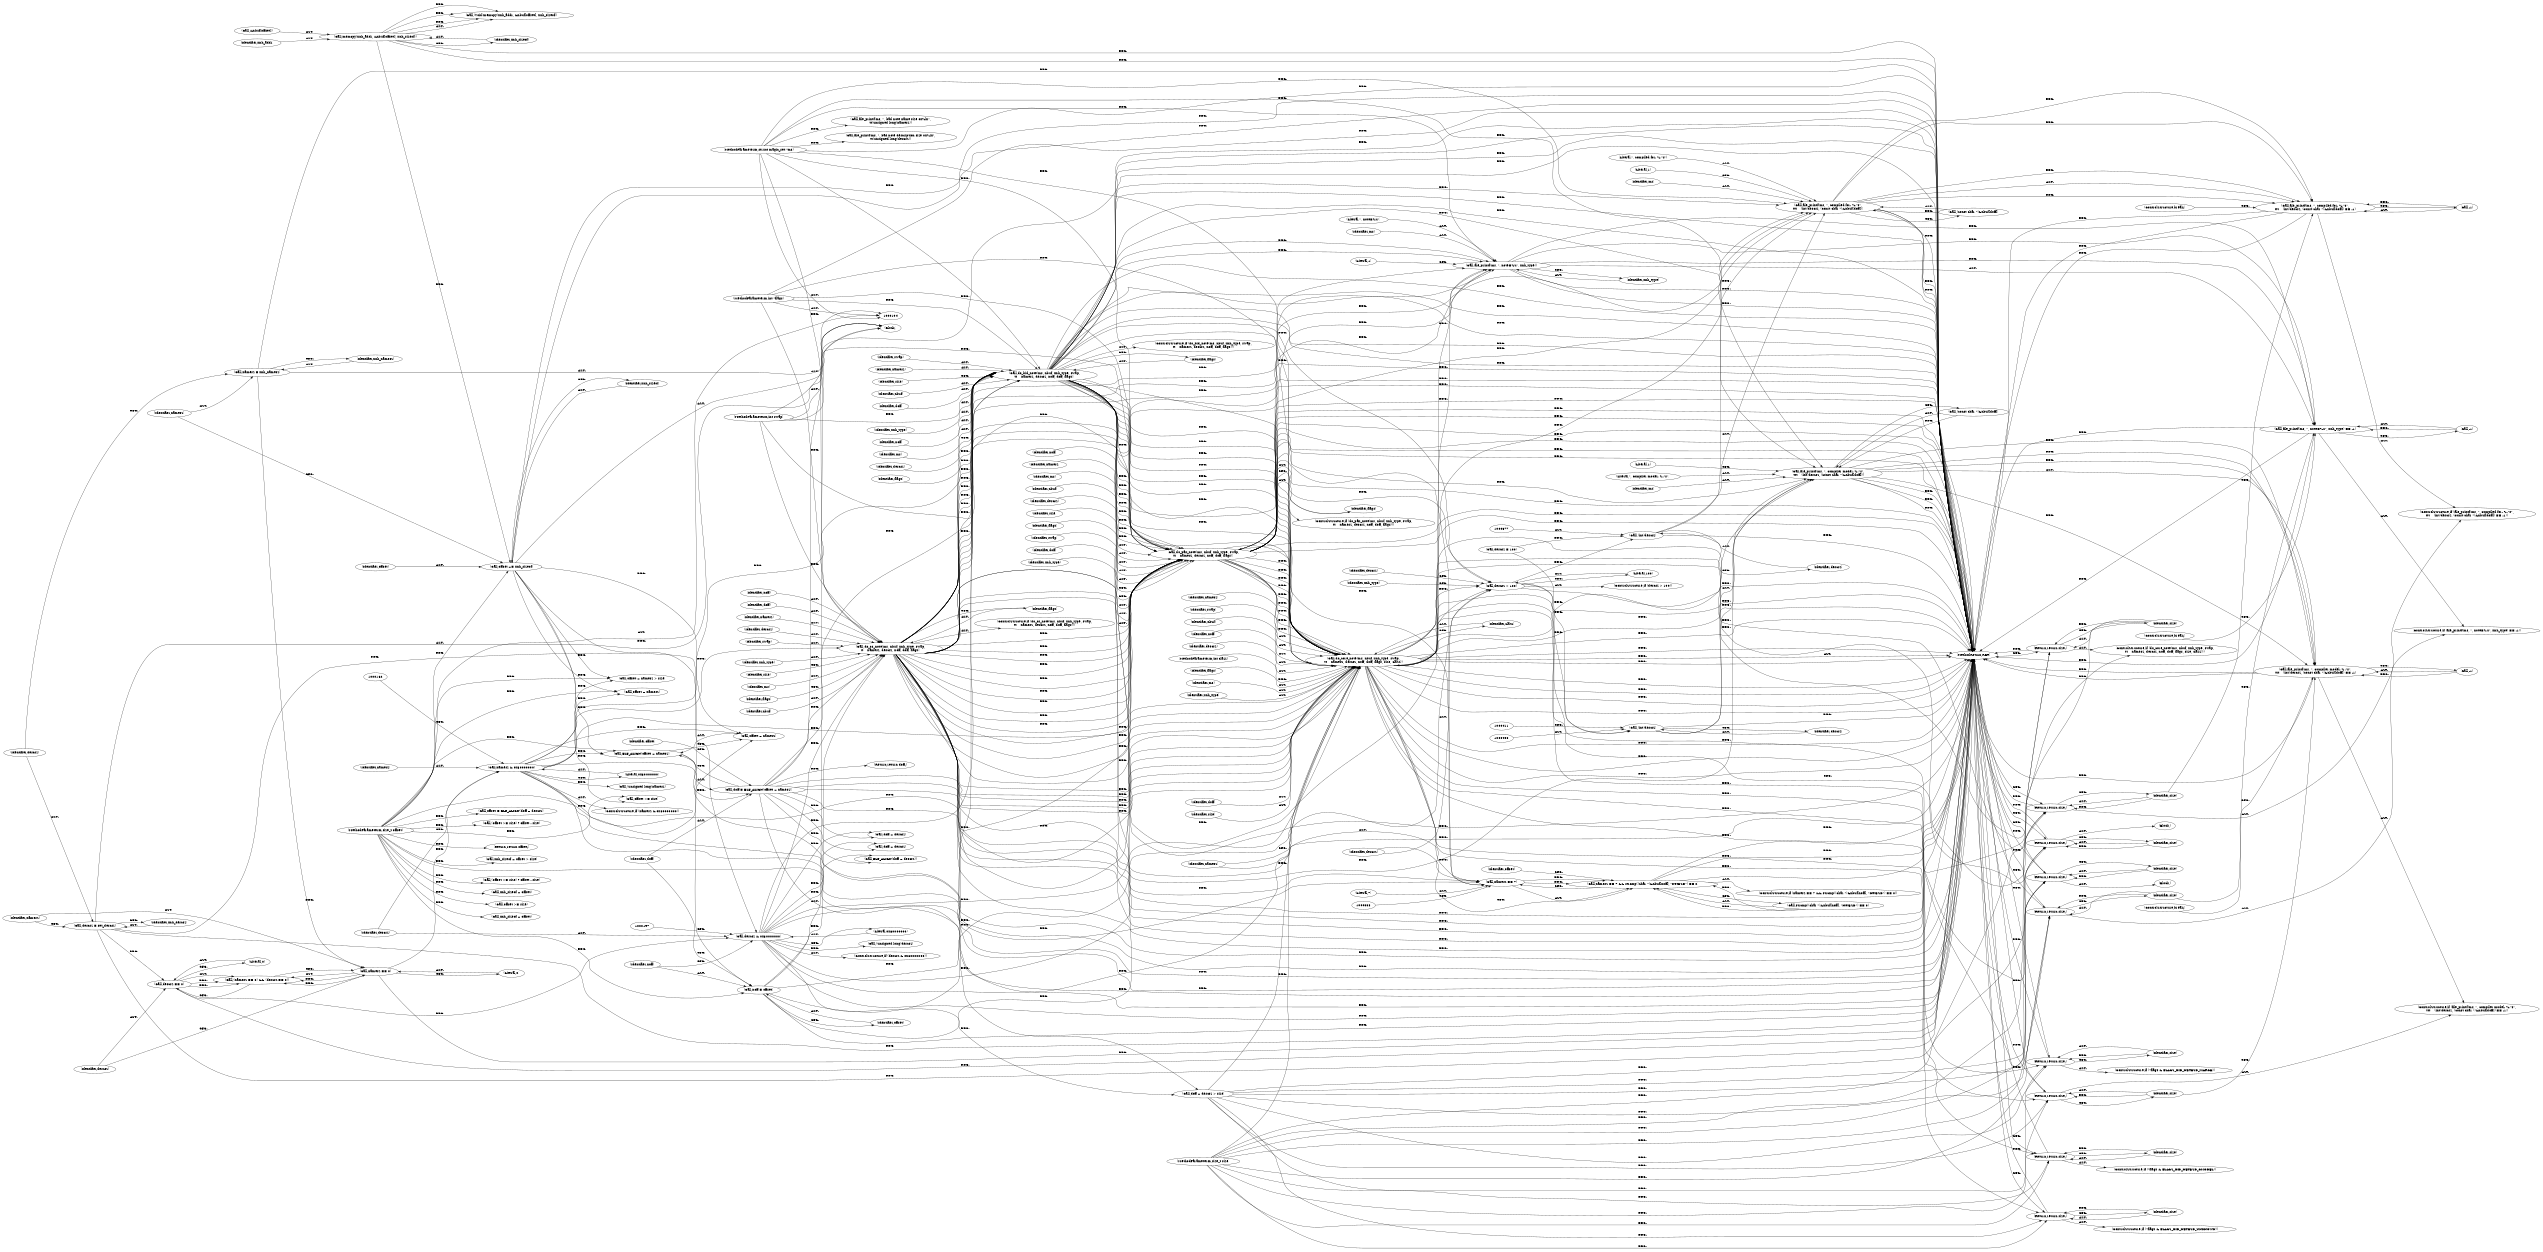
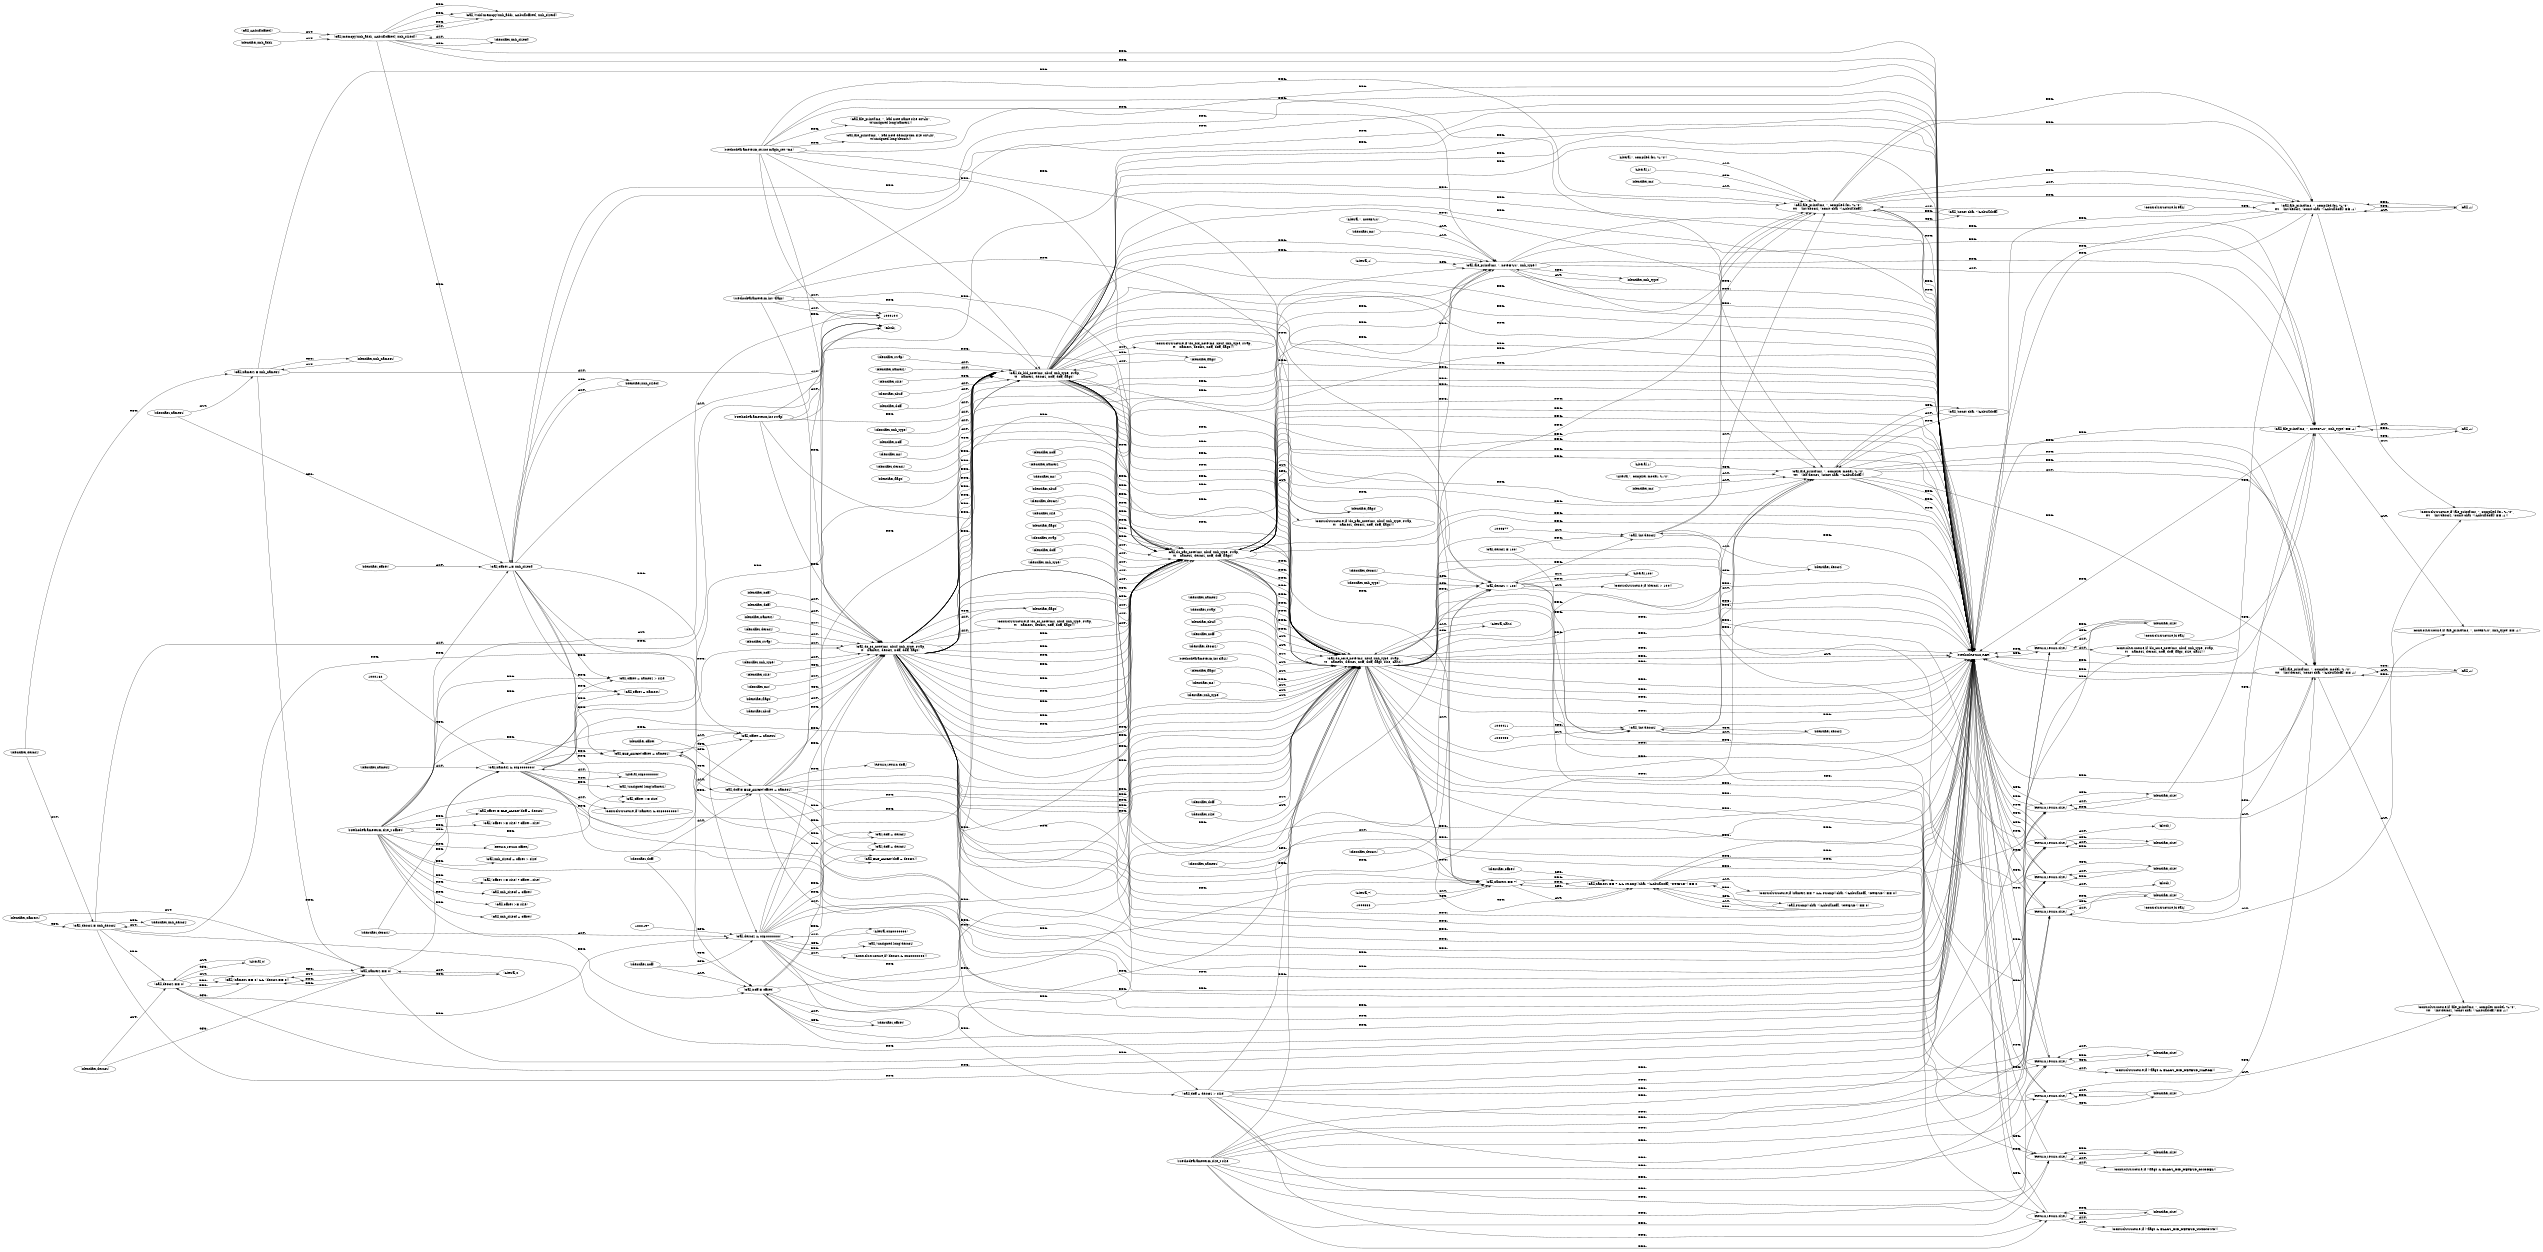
edge "(Call,descsz > 100)" -> "(Literal,100)": label "CFG: " -> "DDG: "
node "(Identifier,clazz)": label "(Identifier,clazz)" -> "(Literal,clazz)"
node "(Call,descsz = set_descsz)": label "(Call,descsz = set_descsz)" -> "(Call,descsz = xnh_descsz)"
